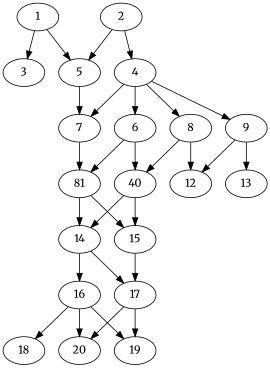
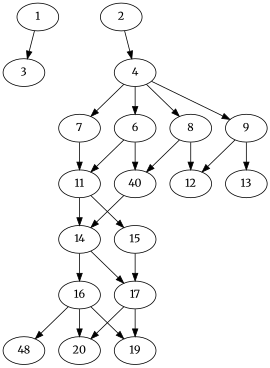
node "5": removed
node "81": label "81" -> "11"
edge "40" -> "15": removed
node "18": label "18" -> "48"
